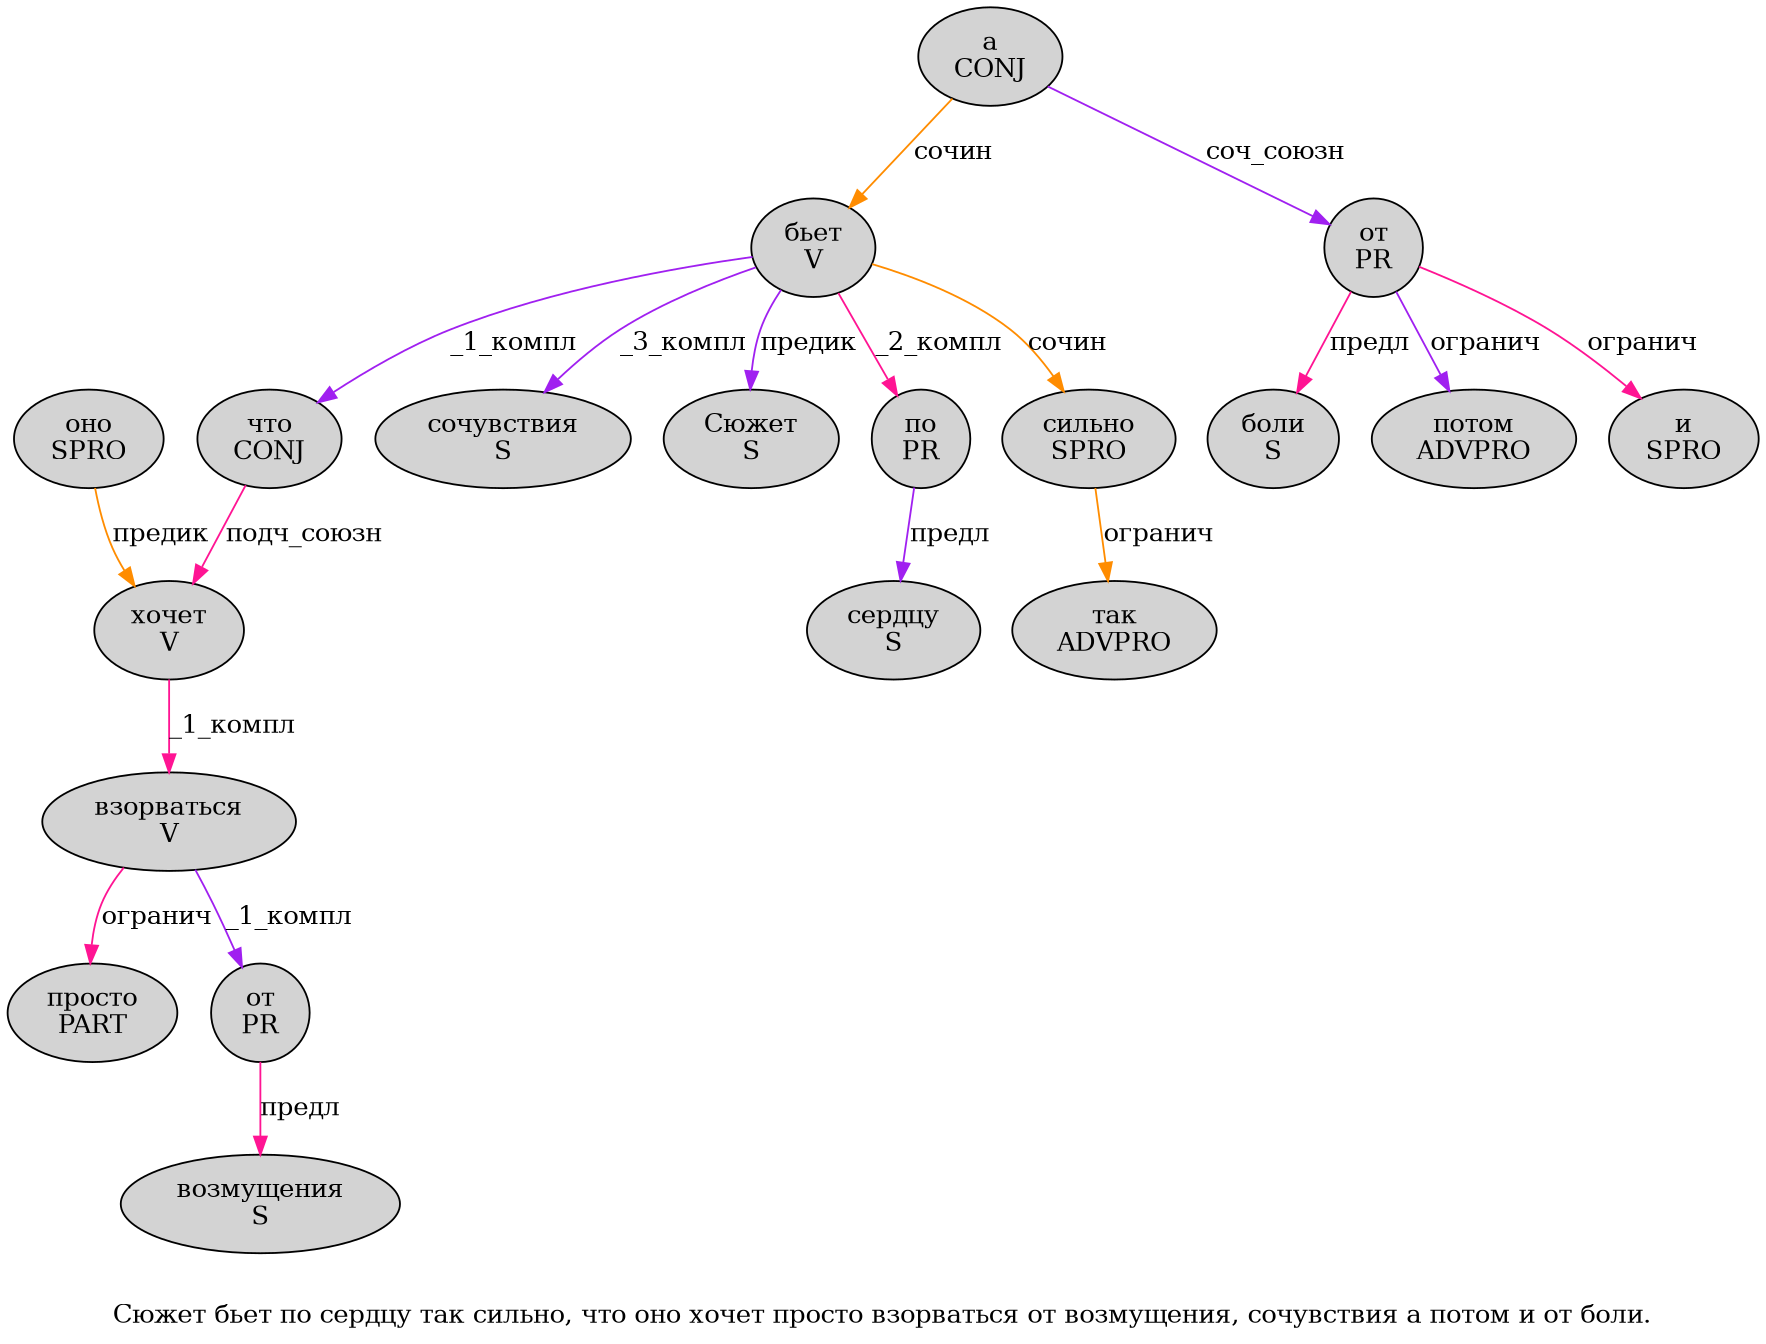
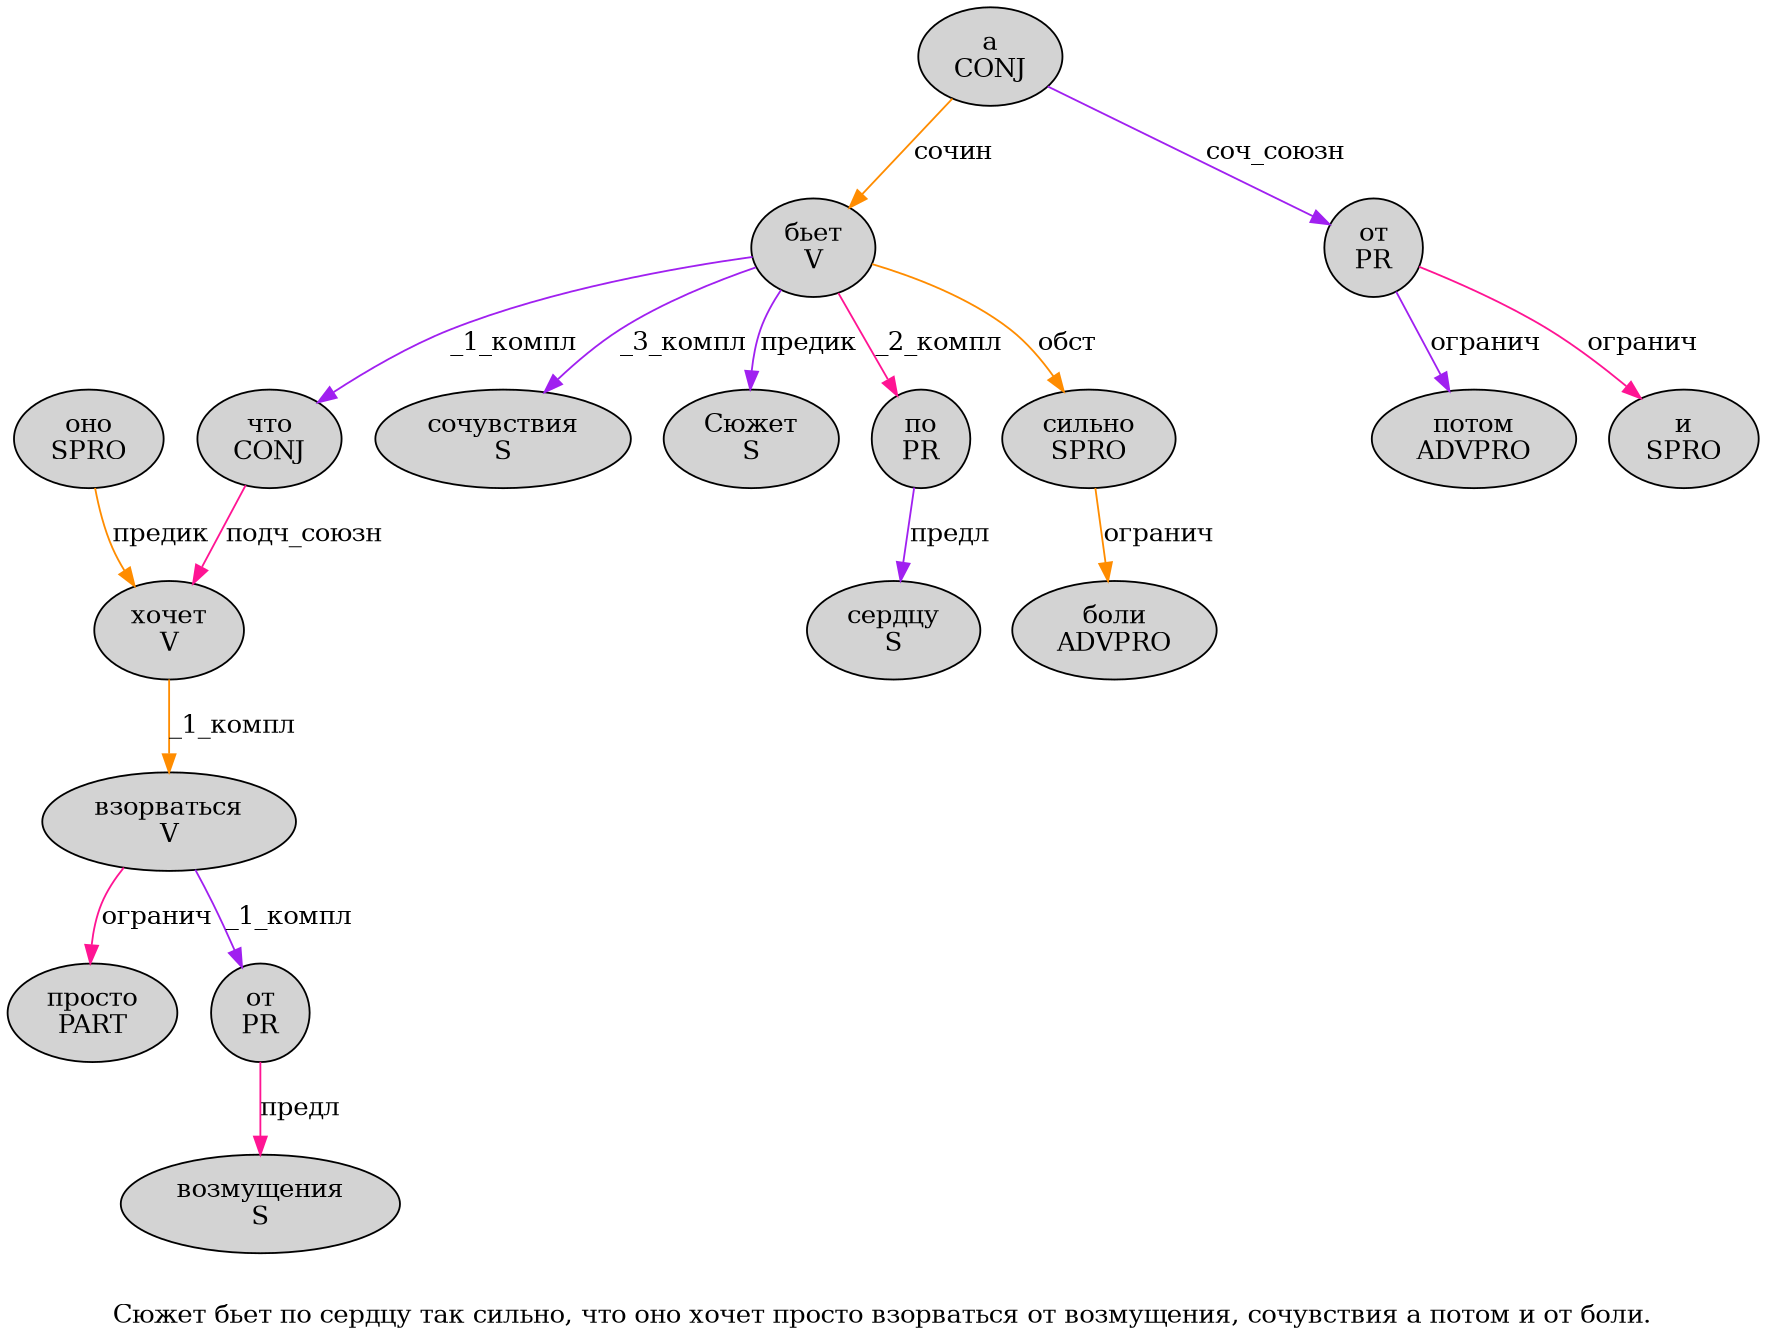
edge "бьет V" -> "сильно SPRO": label "сочин" -> "обст"
node "боли S": removed
node "так ADVPRO": label "так ADVPRO" -> "боли ADVPRO"
edge "хочет V" -> "взорваться V": color deeppink -> darkorange
